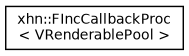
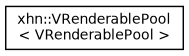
node "xhn::FIncCallbackProc < VRenderablePool >": label "xhn::FIncCallbackProc < VRenderablePool >" -> "xhn::VRenderablePool < VRenderablePool >"
